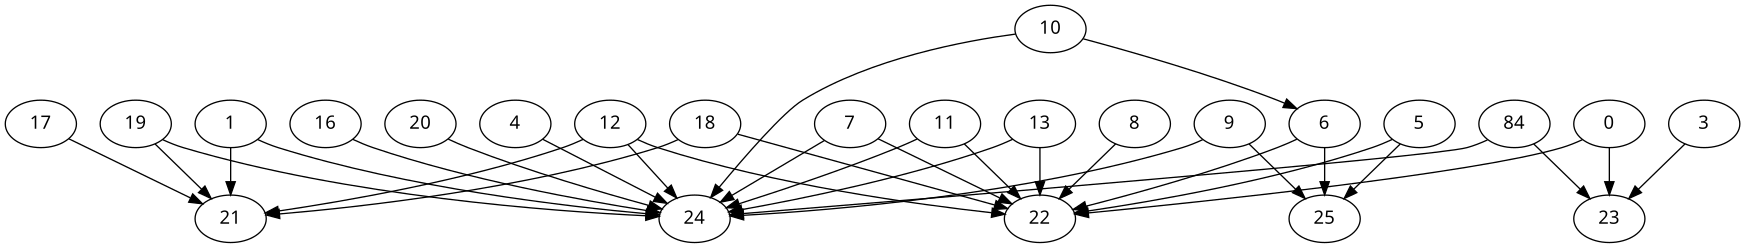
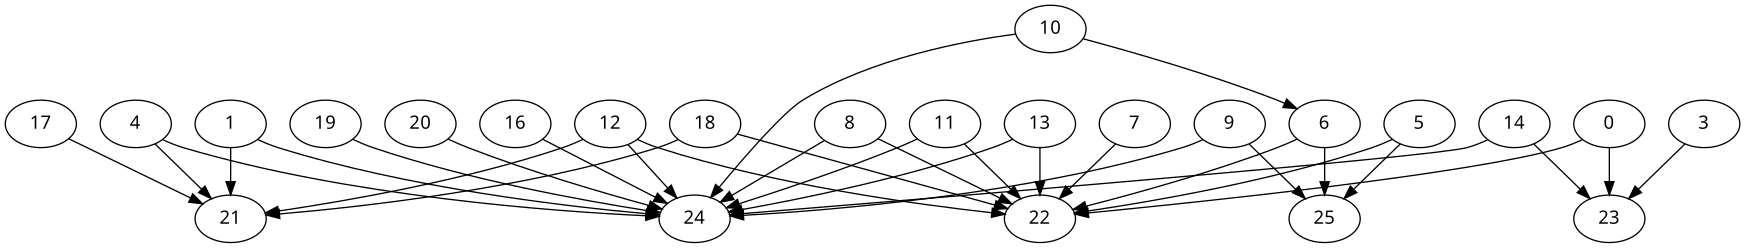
node "84": label "84" -> "14"
edge "19" -> "21": now "4" -> "21"
edge "7" -> "24": now "8" -> "24"
